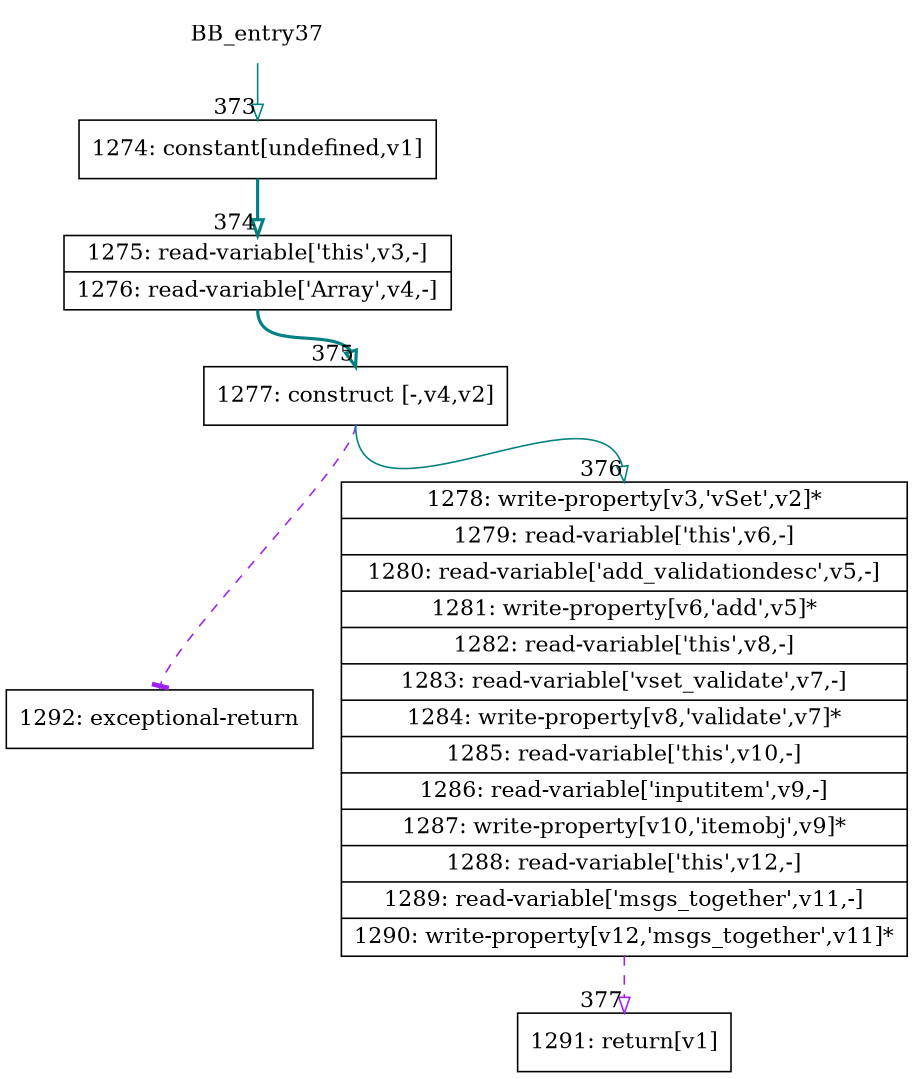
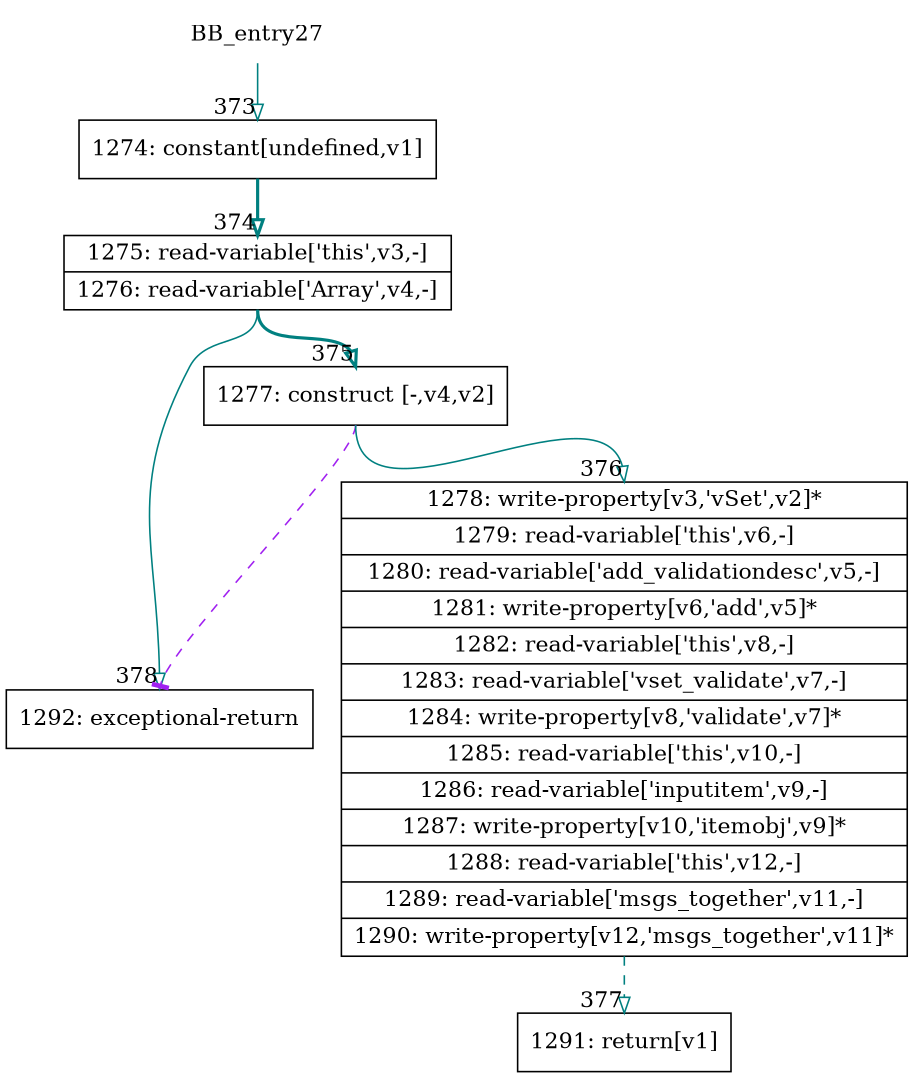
node "BB_entry37": label "BB_entry37" -> "BB_entry27"
edge "1275: read-variable['this',v3,-]" -> "1292: exceptional-return": added
edge "1278: write-property[v3,'vSet',v2]*" -> "1291: return[v1]": color purple -> teal
